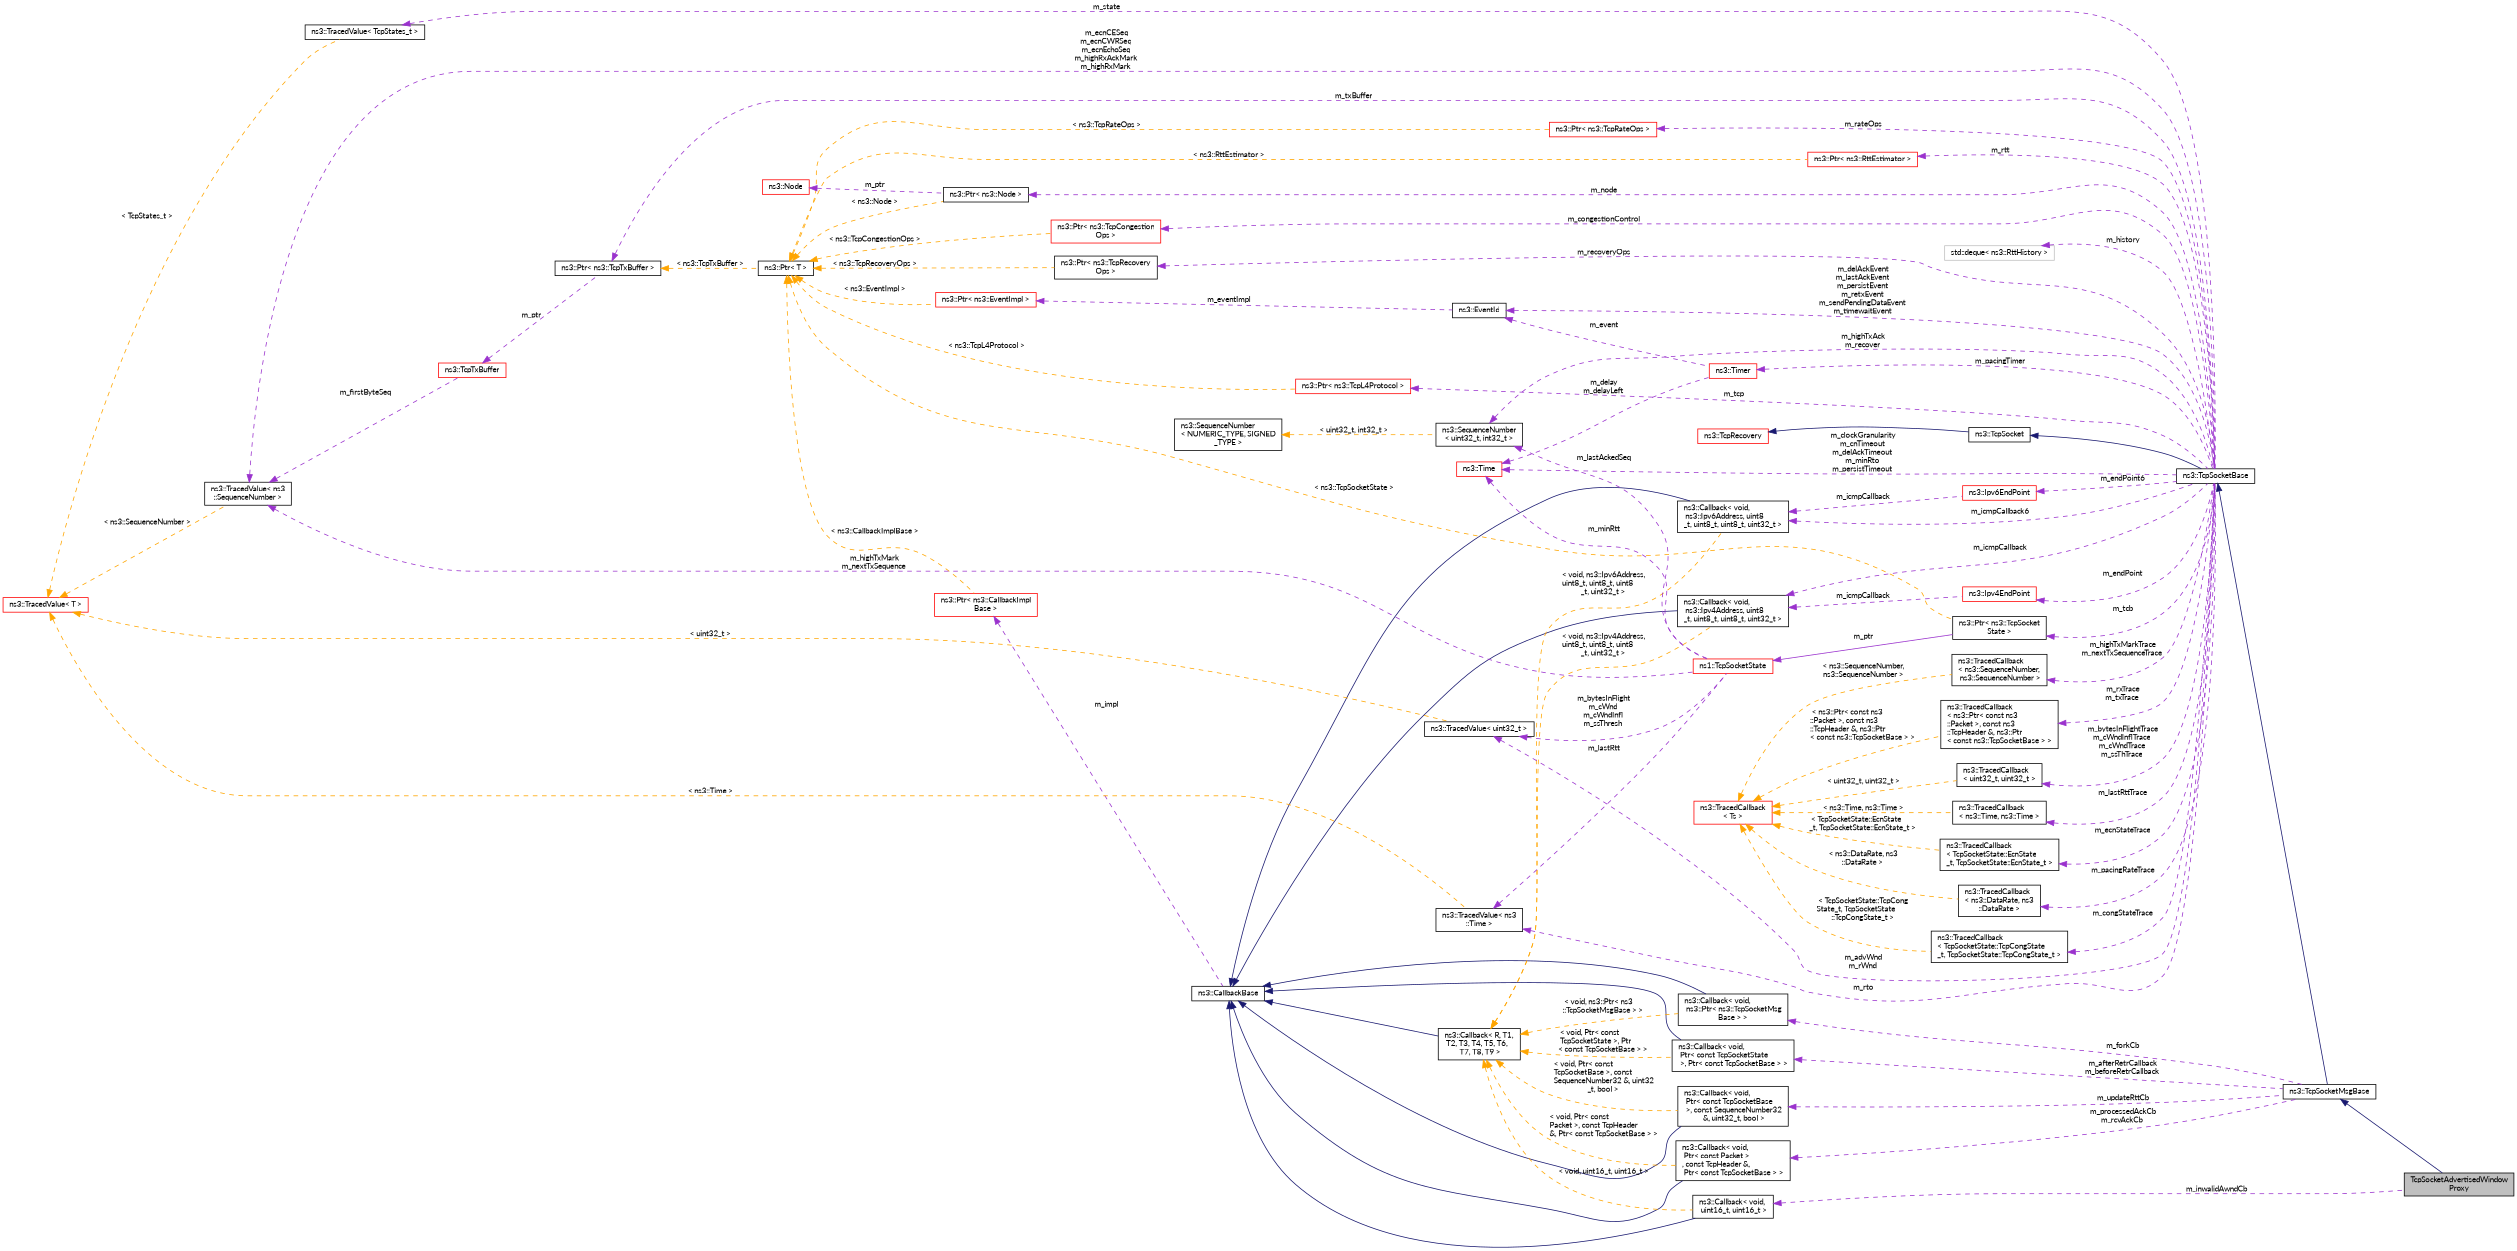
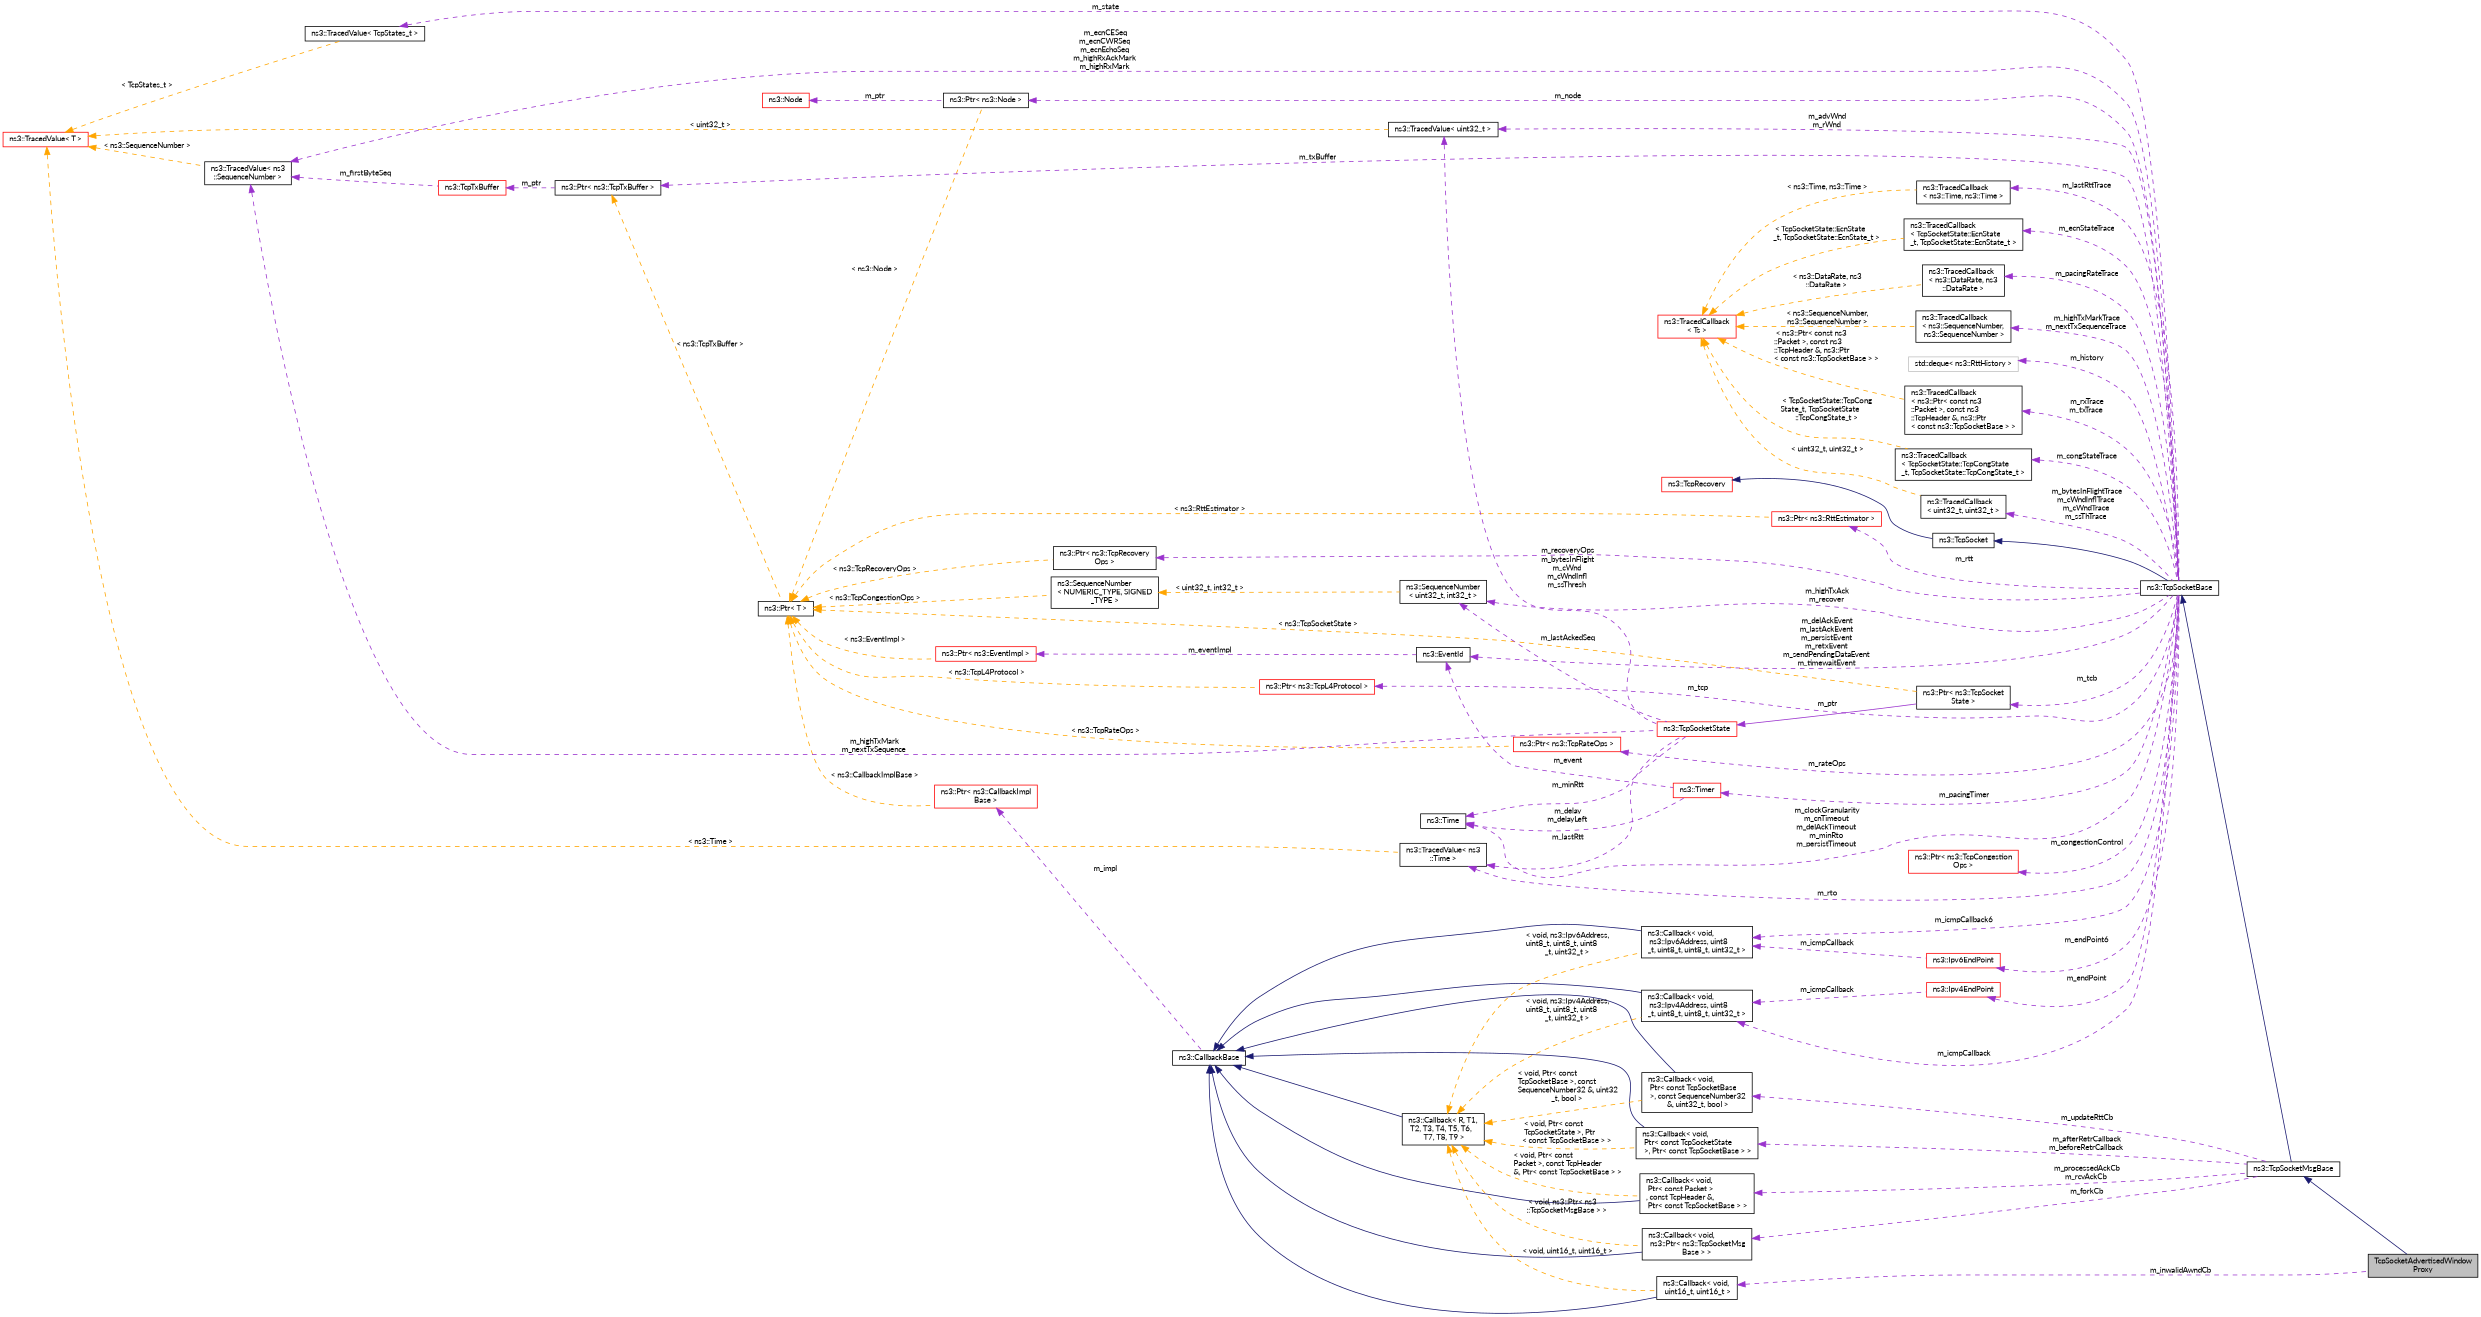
edge "ns3::Ptr< ns3::TcpCongestion Ops >" -> "ns3::Ptr< T >": now "ns3::SequenceNumber < NUMERIC_TYPE, SIGNED _TYPE >" -> "ns3::Ptr< T >"
node "ns3::Time": color red -> black
node "ns1::TcpSocketState": label "ns1::TcpSocketState" -> "ns3::TcpSocketState"
